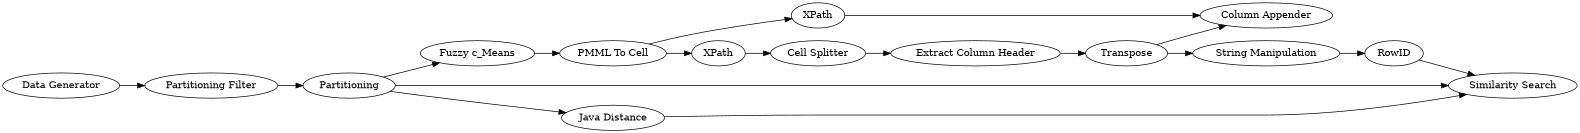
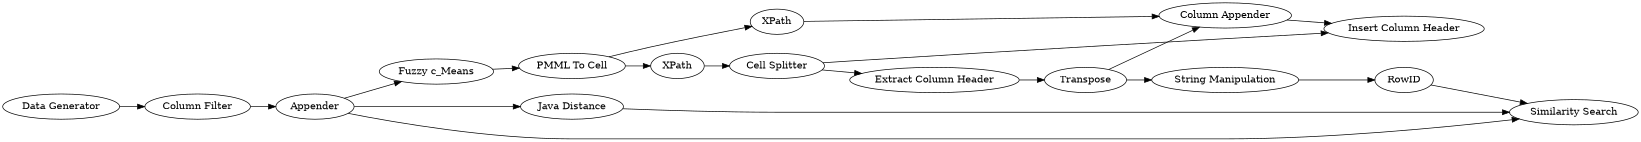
node "Insert Column Header": added
node "Partitioning Filter": label "Partitioning Filter" -> "Column Filter"
node "Partitioning": label "Partitioning" -> "Appender"
